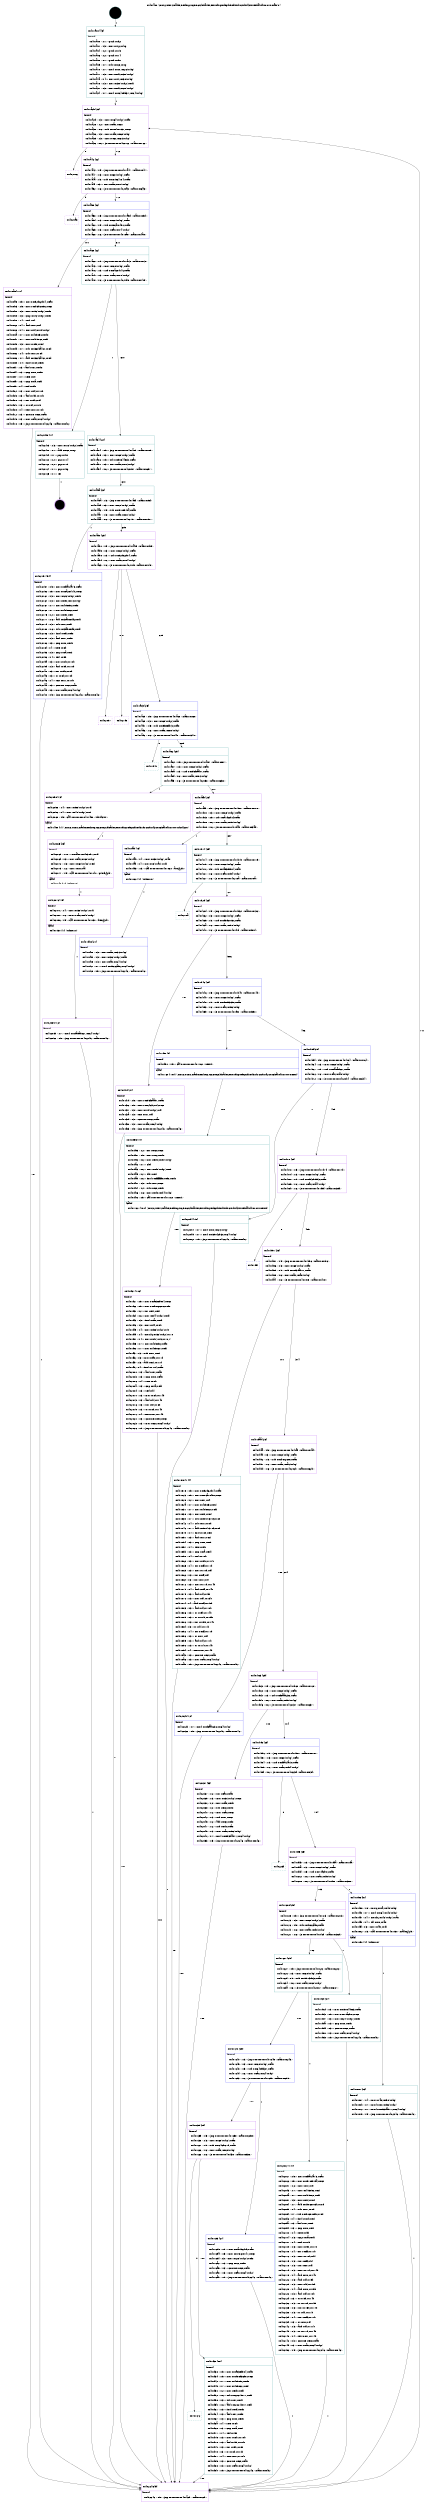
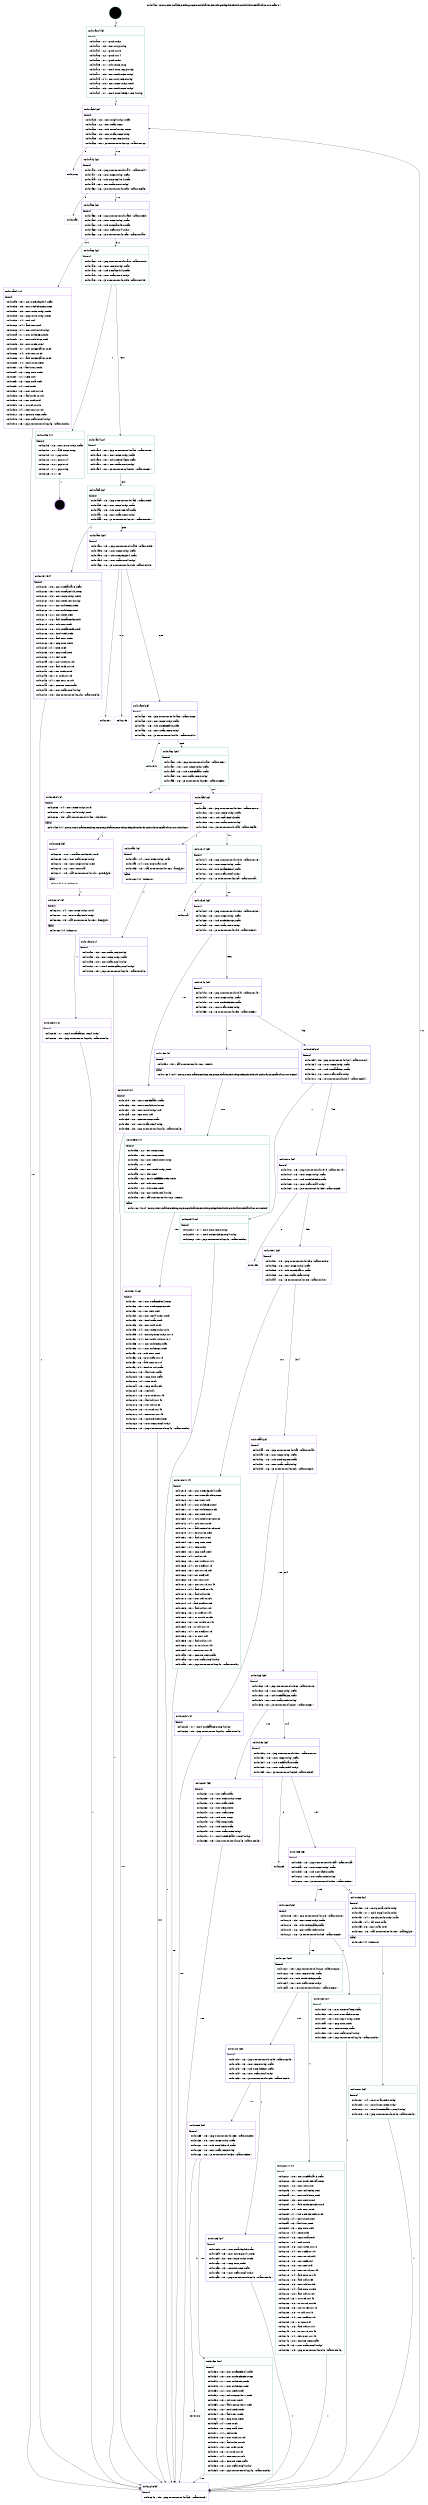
edge "0x401afb [25]" -> "0x401b14 [25]": label " 607" -> " 407"
